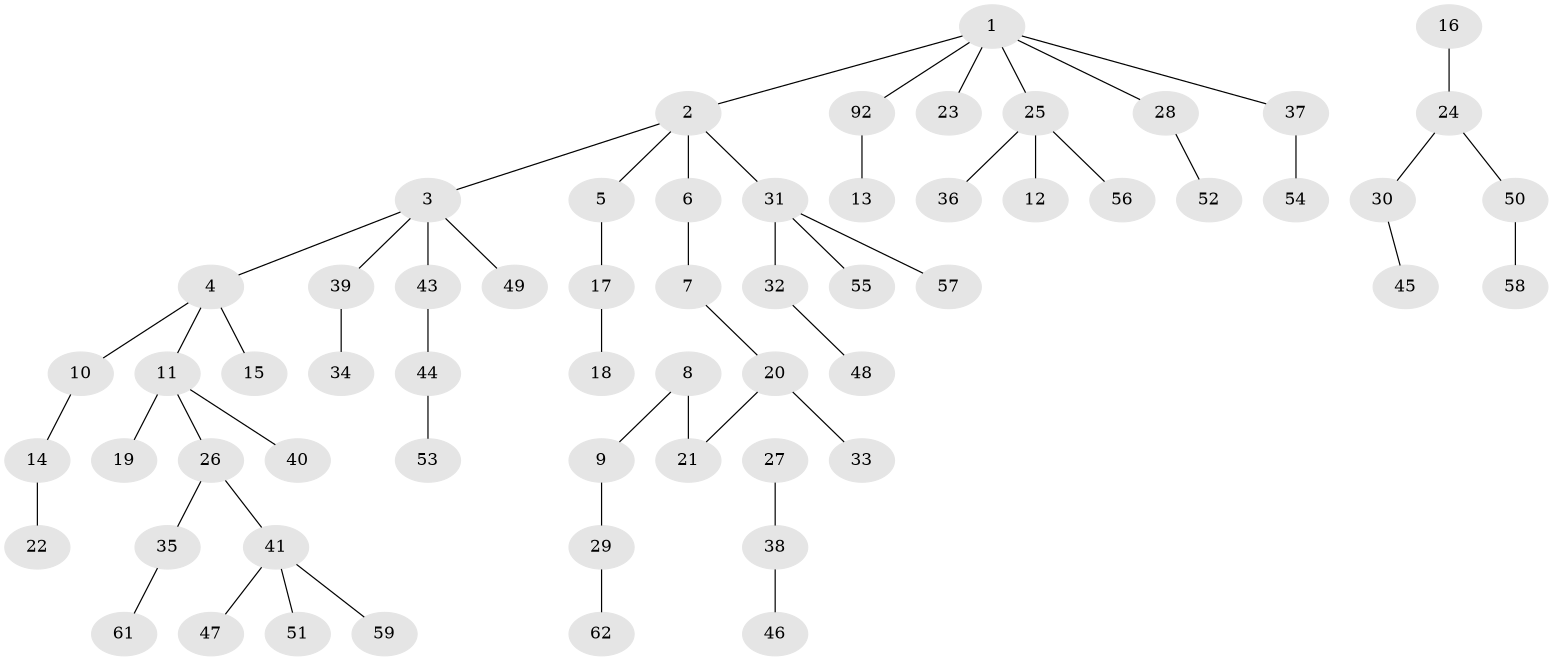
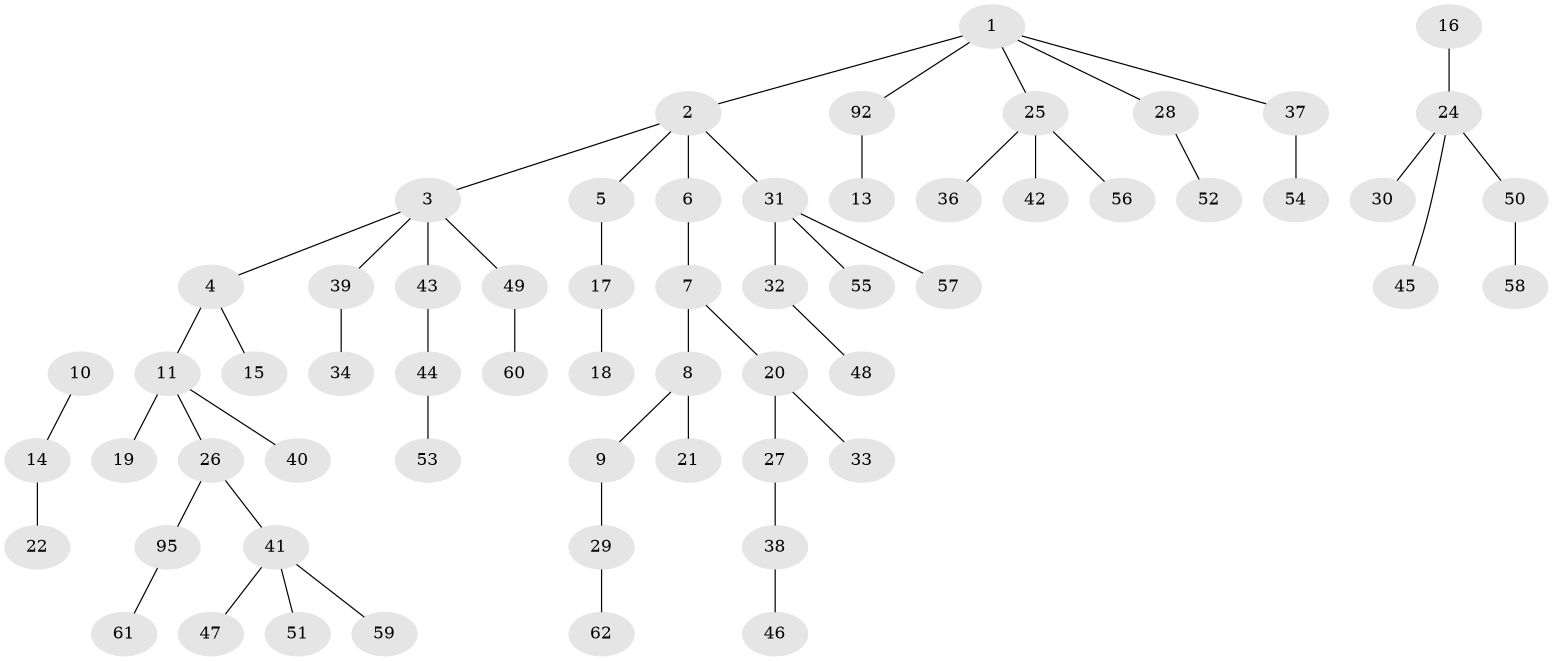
node "23": removed
node "12": label "12" -> "42"
edge "30" -- "45": now "24" -- "45"
edge "4" -- "10": removed
edge "7" -- "8": added
node "60": added
edge "20" -- "21": now "20" -- "27"
node "35": label "35" -> "95"
